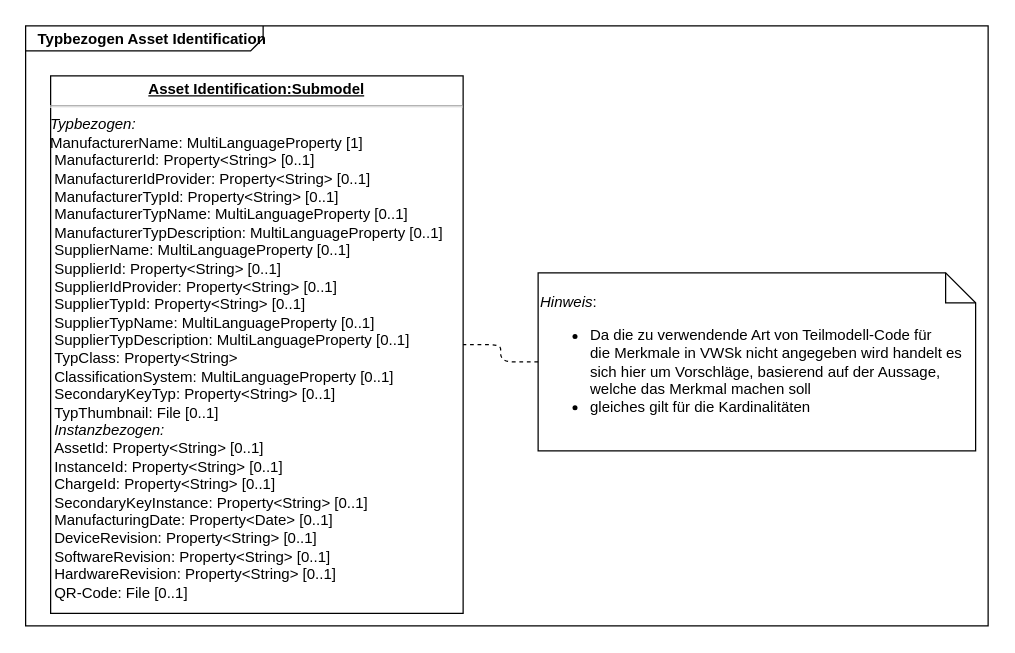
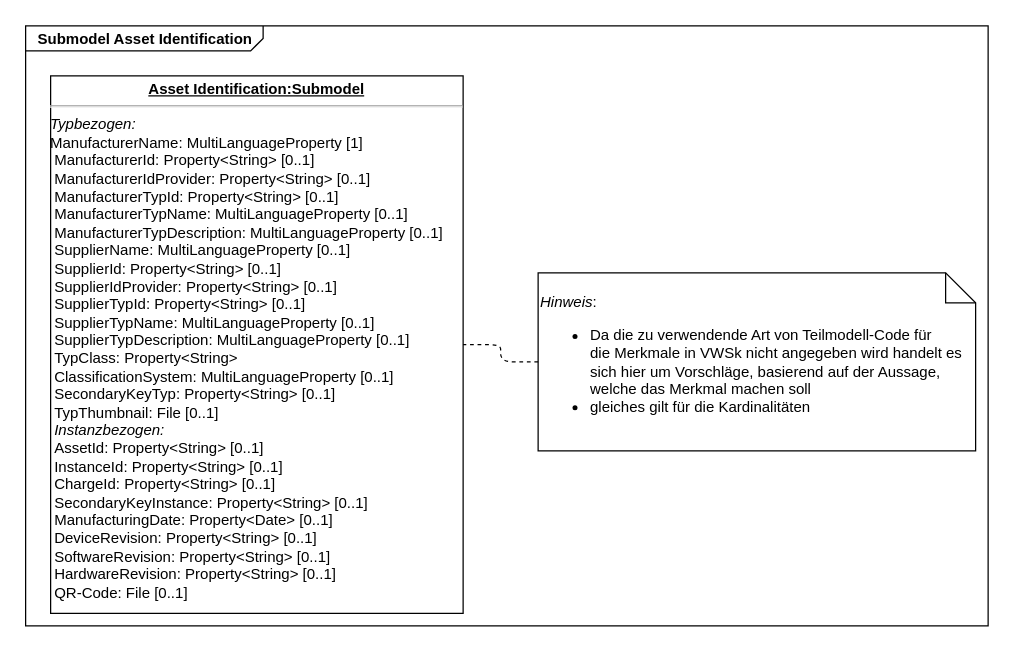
node "Typbezogen Asset Identification": label "Typbezogen Asset Identification" -> "Submodel Asset Identification"
